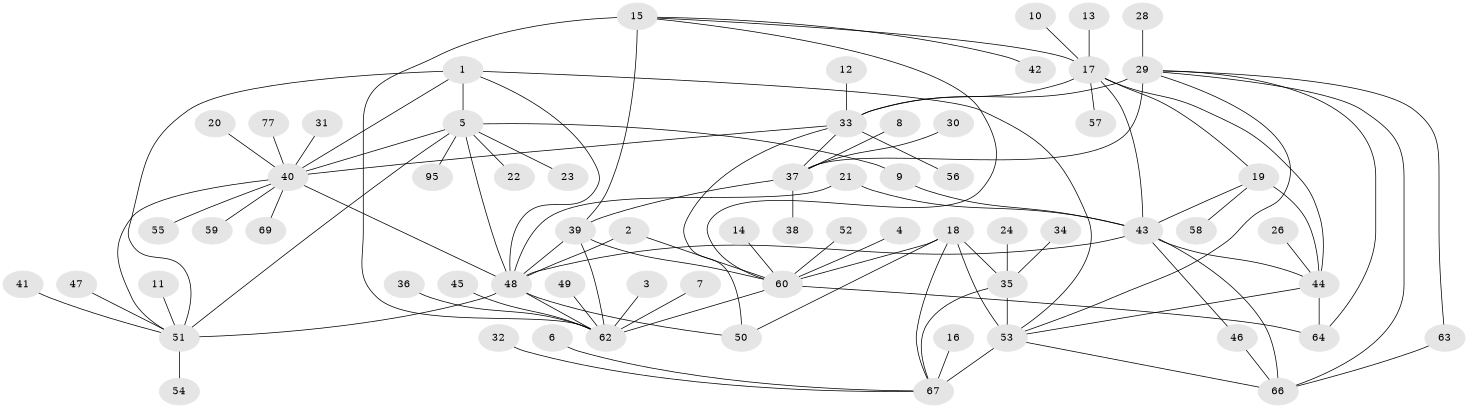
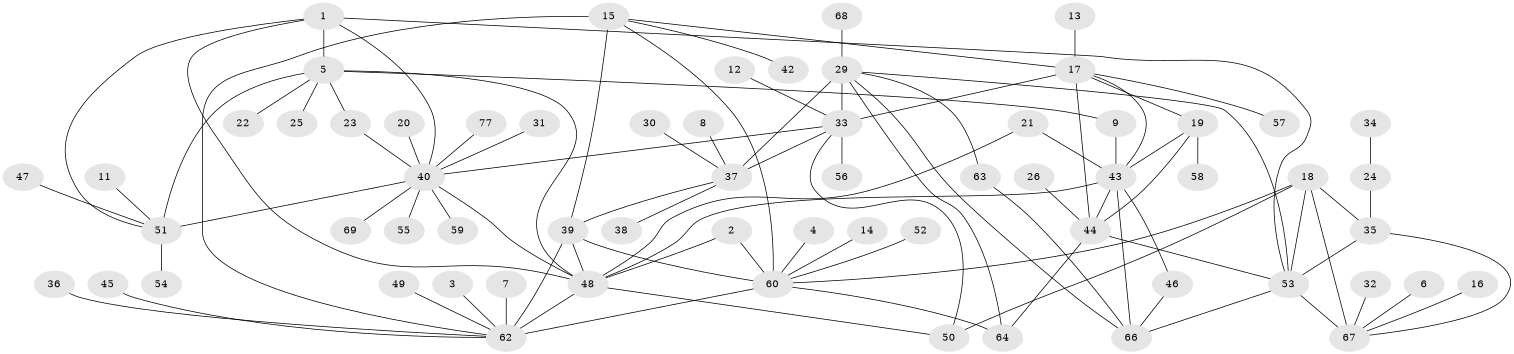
node "10": removed
node "28": label "28" -> "68"
edge "5" -- "40": now "23" -- "40"
node "95": label "95" -> "25"
edge "34" -- "35": now "34" -- "24"
node "41": removed
edge "48" -- "51": removed
